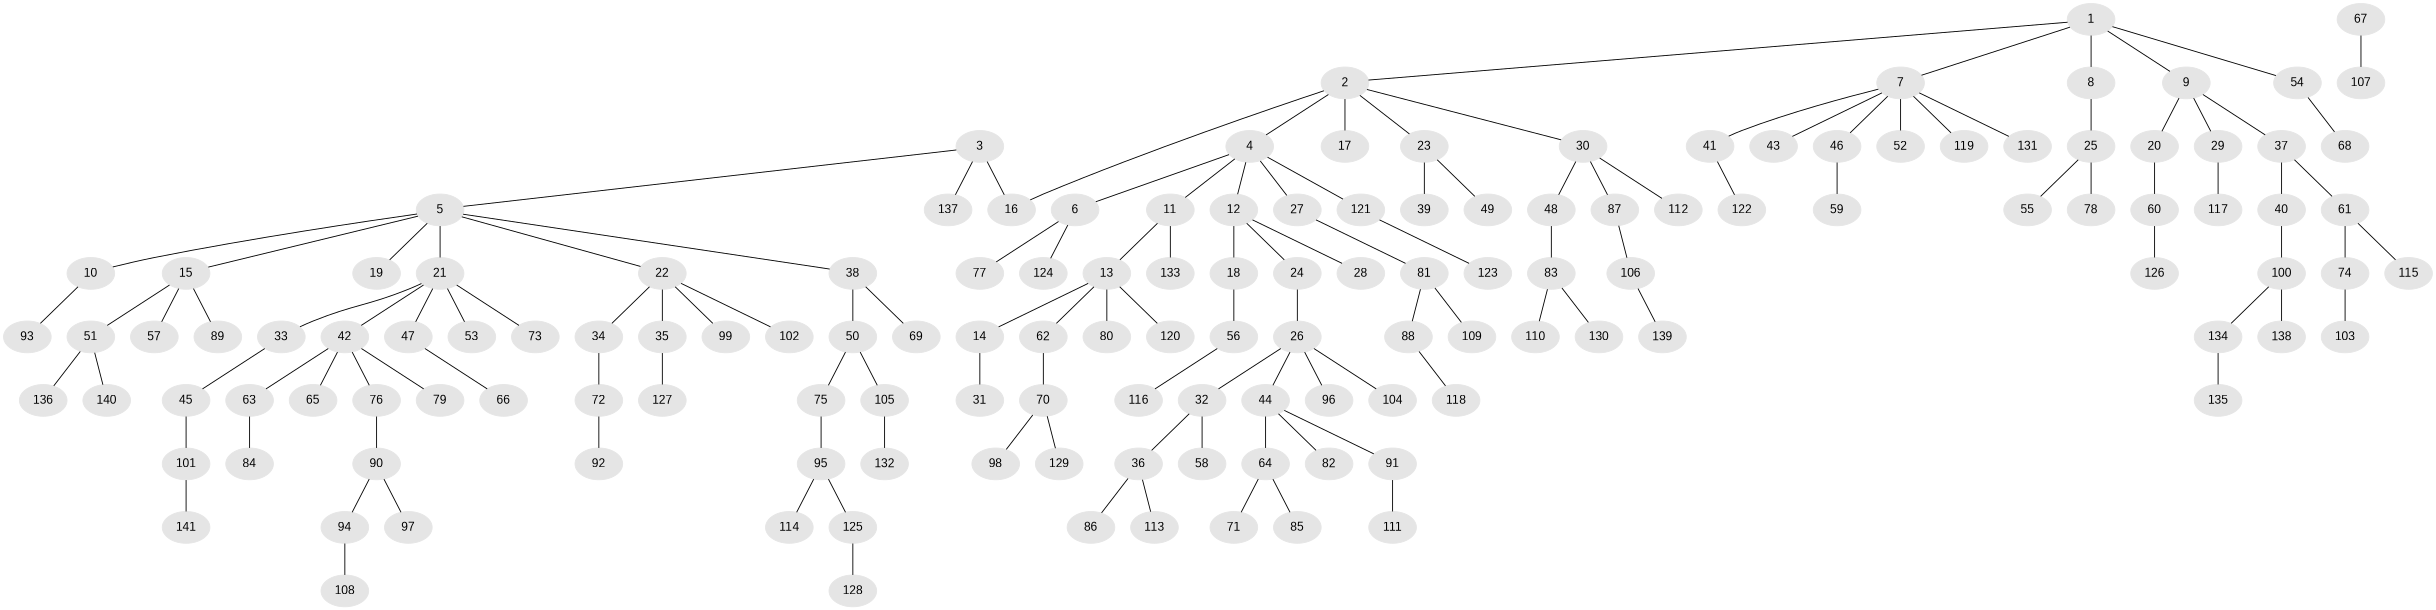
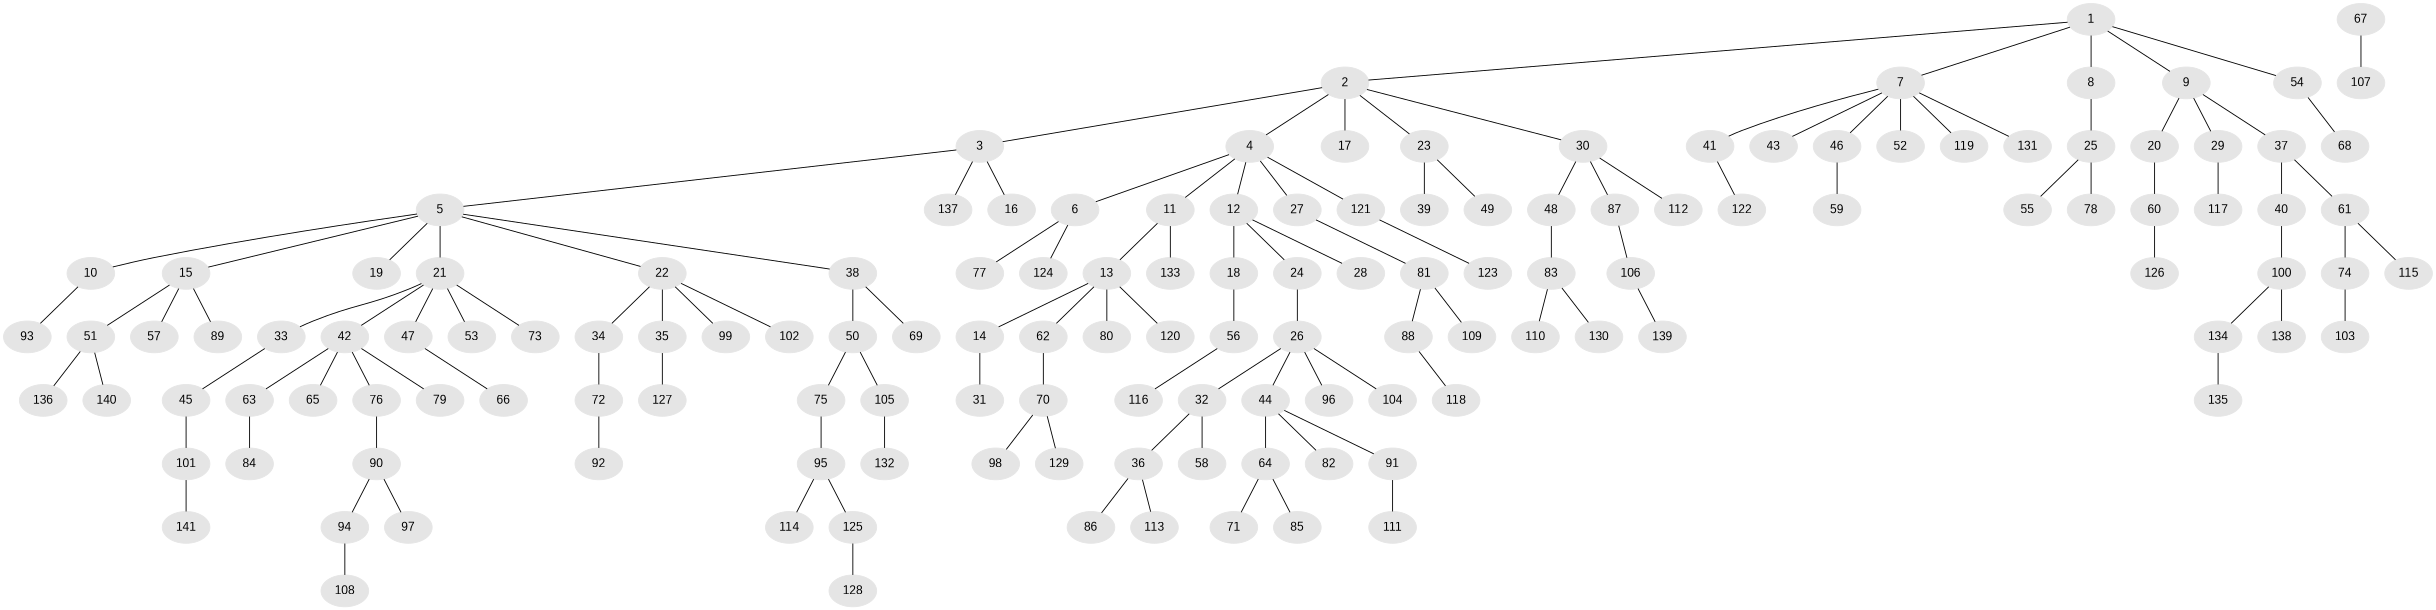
edge "2" -- "16": now "2" -- "3"
